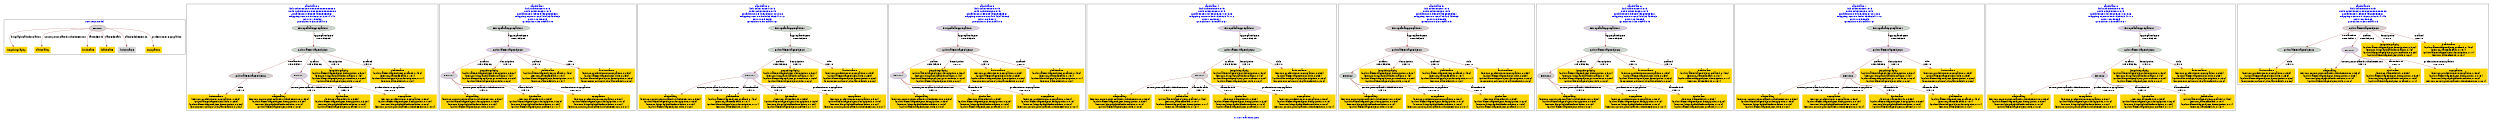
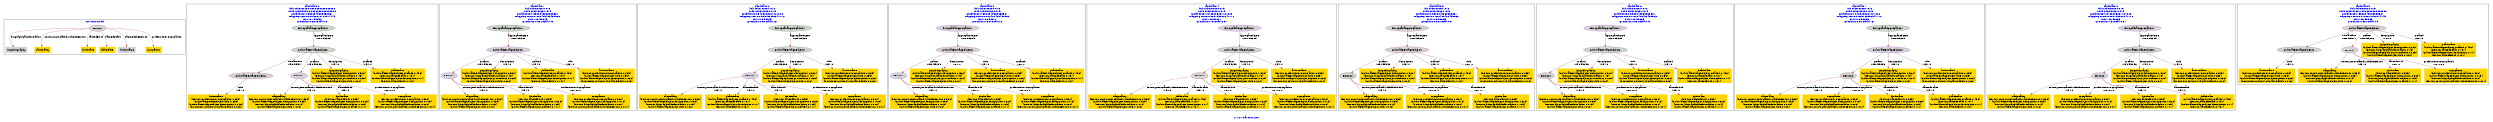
node "long_biography": fillcolor gold -> lightgray
